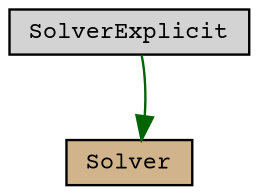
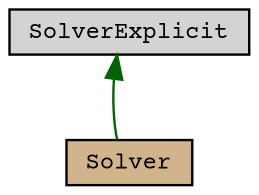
edge "SolverExplicit" -> "Solver": reversed
